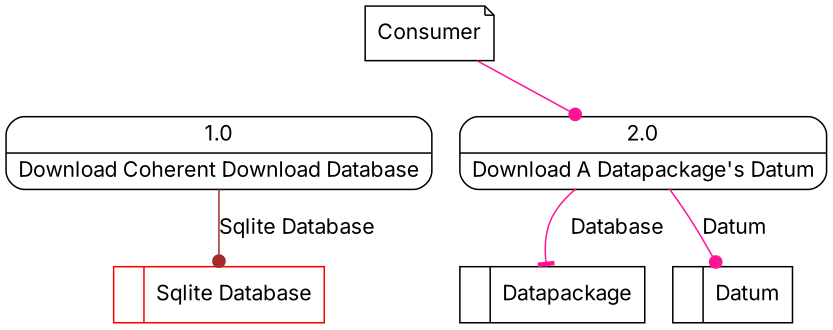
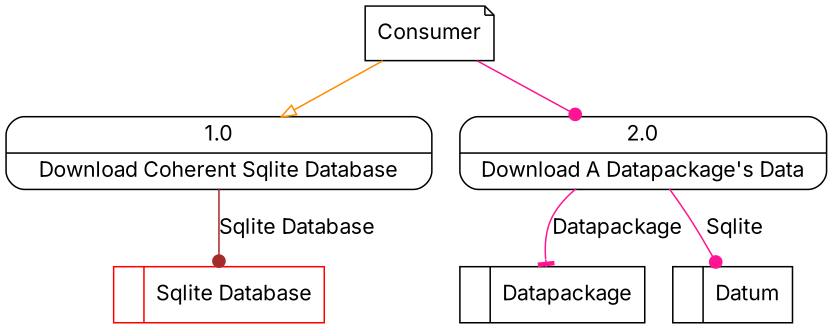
edge "Consumer" -> "1.0": added
node "1.0": text "Download Coherent Download Database" -> "Download Coherent Sqlite Database"
node "2.0": text "Download A Datapackage's Datum" -> "Download A Datapackage's Data"
edge "2.0" -> "Datapackage": label "Database" -> "Datapackage"
edge "2.0" -> "Datum": label "Datum" -> "Sqlite"
